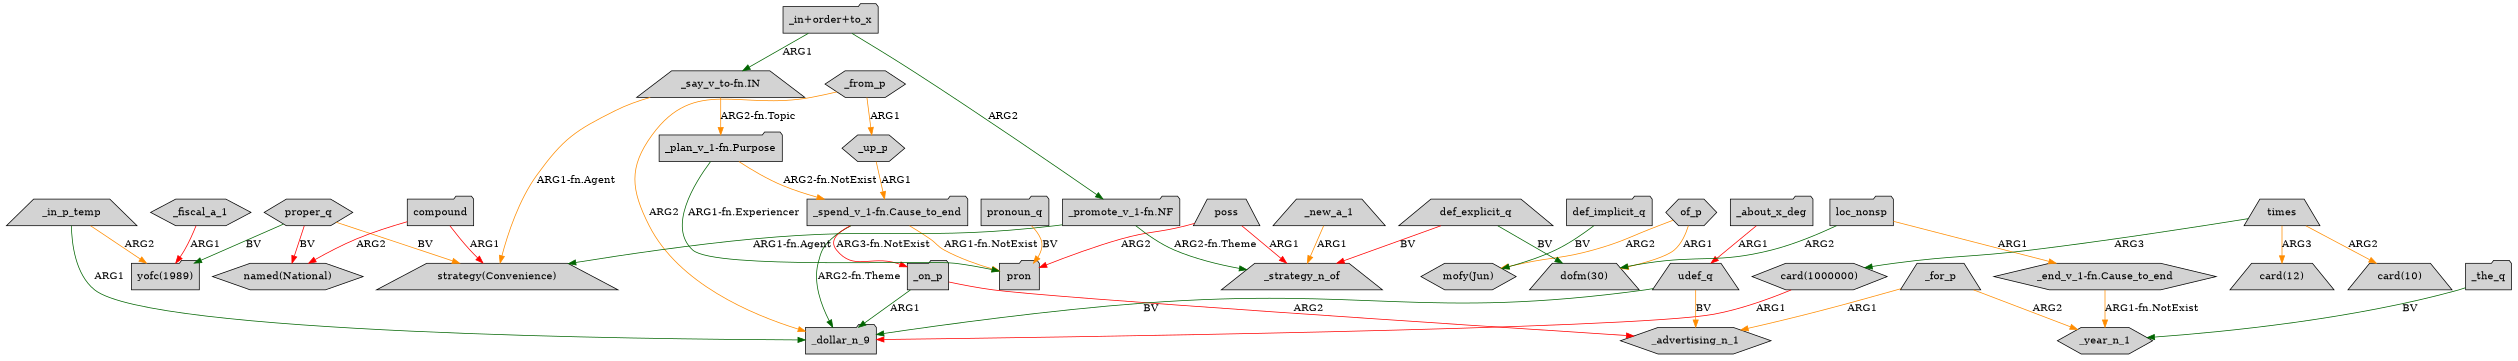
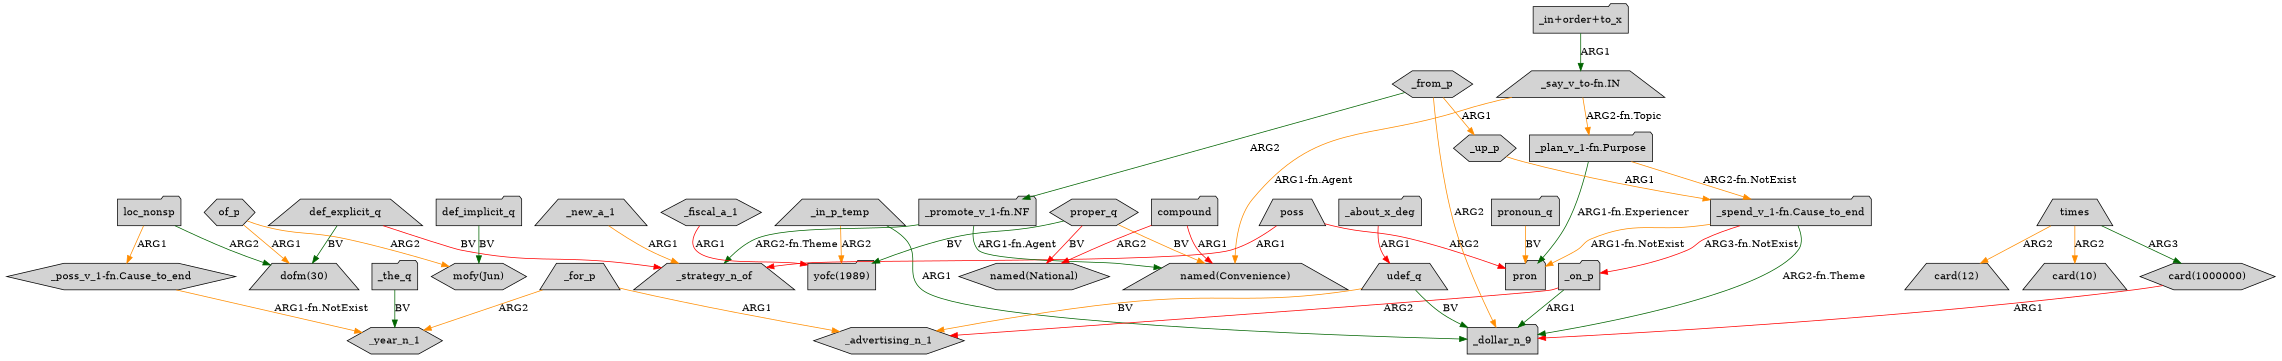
edge "_in+order+to_x" -> "_promote_v_1-fn.NF": now "_from_p" -> "_promote_v_1-fn.NF"
edge "times" -> "card(12)": label "ARG3" -> "ARG2"
node "strategy(Convenience)": label "strategy(Convenience)" -> "named(Convenience)"
node "_end_v_1-fn.Cause_to_end": label "_end_v_1-fn.Cause_to_end" -> "_poss_v_1-fn.Cause_to_end"
